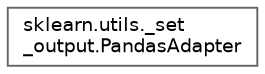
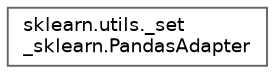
node "sklearn.utils._set _output.PandasAdapter": label "sklearn.utils._set _output.PandasAdapter" -> "sklearn.utils._set _sklearn.PandasAdapter"
